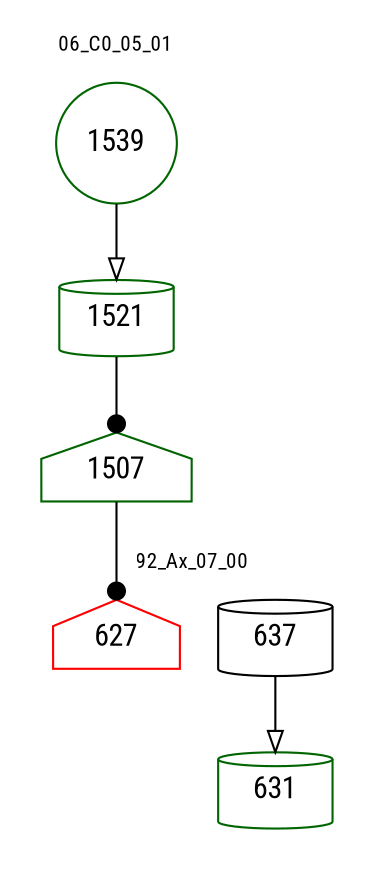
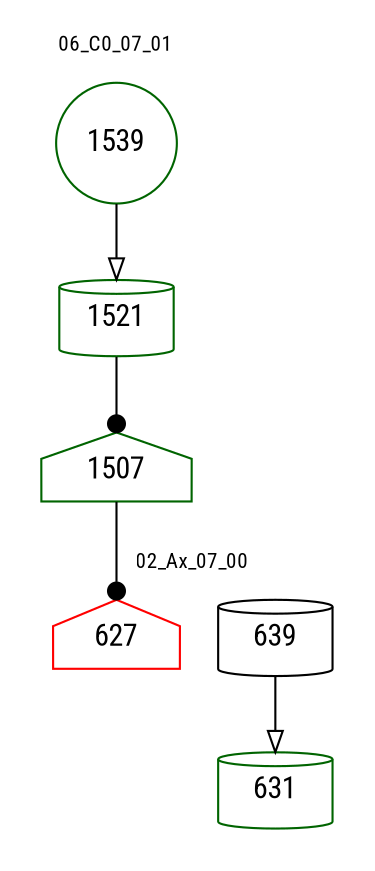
cluster "06_C0_05_01": label "06_C0_05_01" -> "06_C0_07_01"
cluster "92_Ax_07_00": label "92_Ax_07_00" -> "02_Ax_07_00"
node "637": label "637" -> "639"
